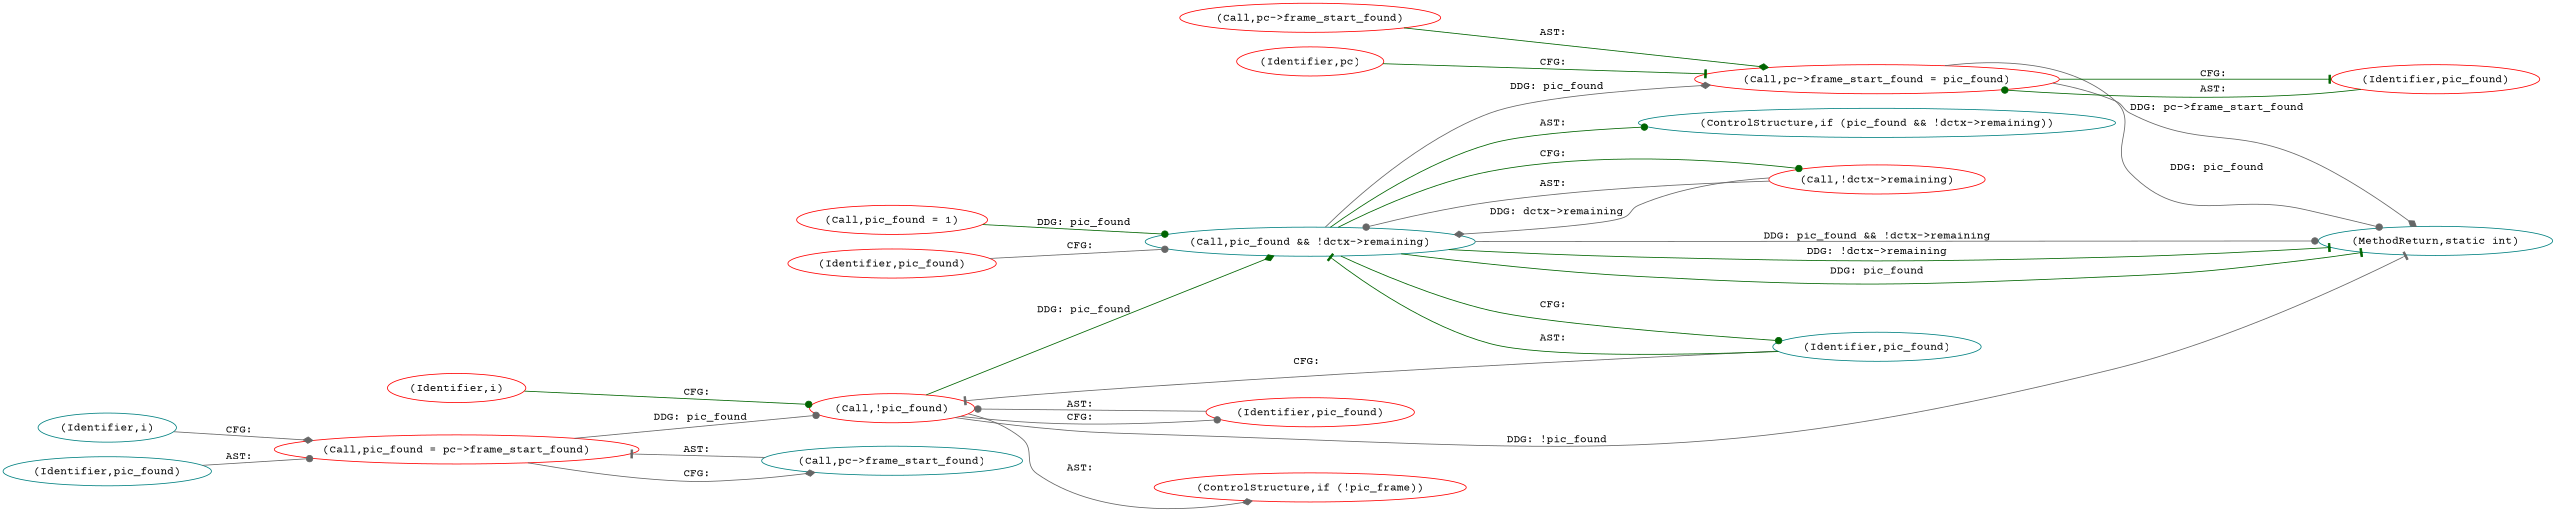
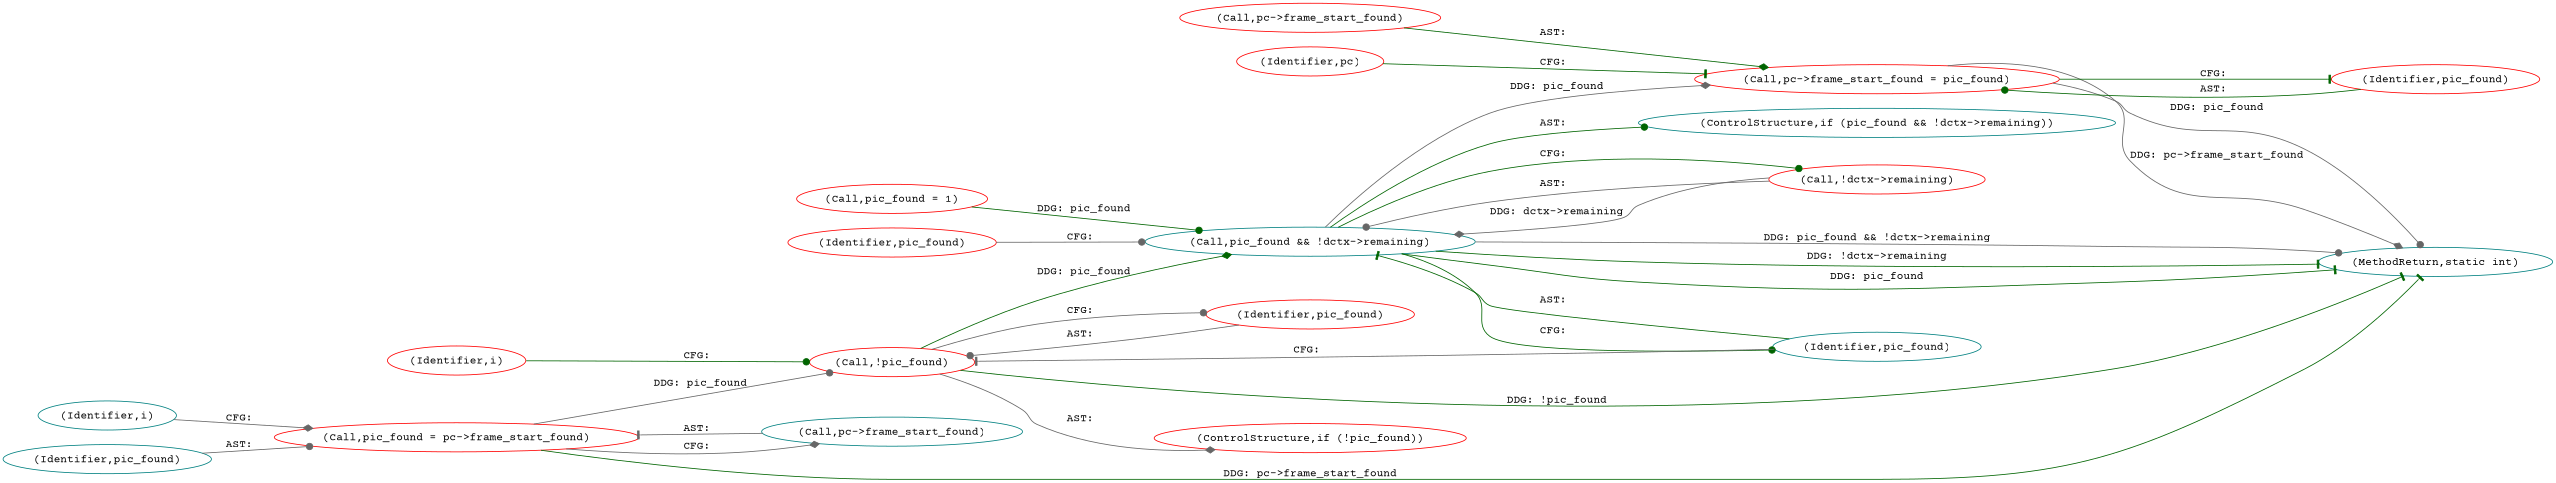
edge "(Call,!pic_found)" -> "(MethodReturn,static int)": color gray40 -> darkgreen
edge "(Call,pic_found = pc->frame_start_found)" -> "(MethodReturn,static int)": added, label "DDG: pc->frame_start_found"
node "(ControlStructure,if (!pic_frame))": label "(ControlStructure,if (!pic_frame))" -> "(ControlStructure,if (!pic_found))"
